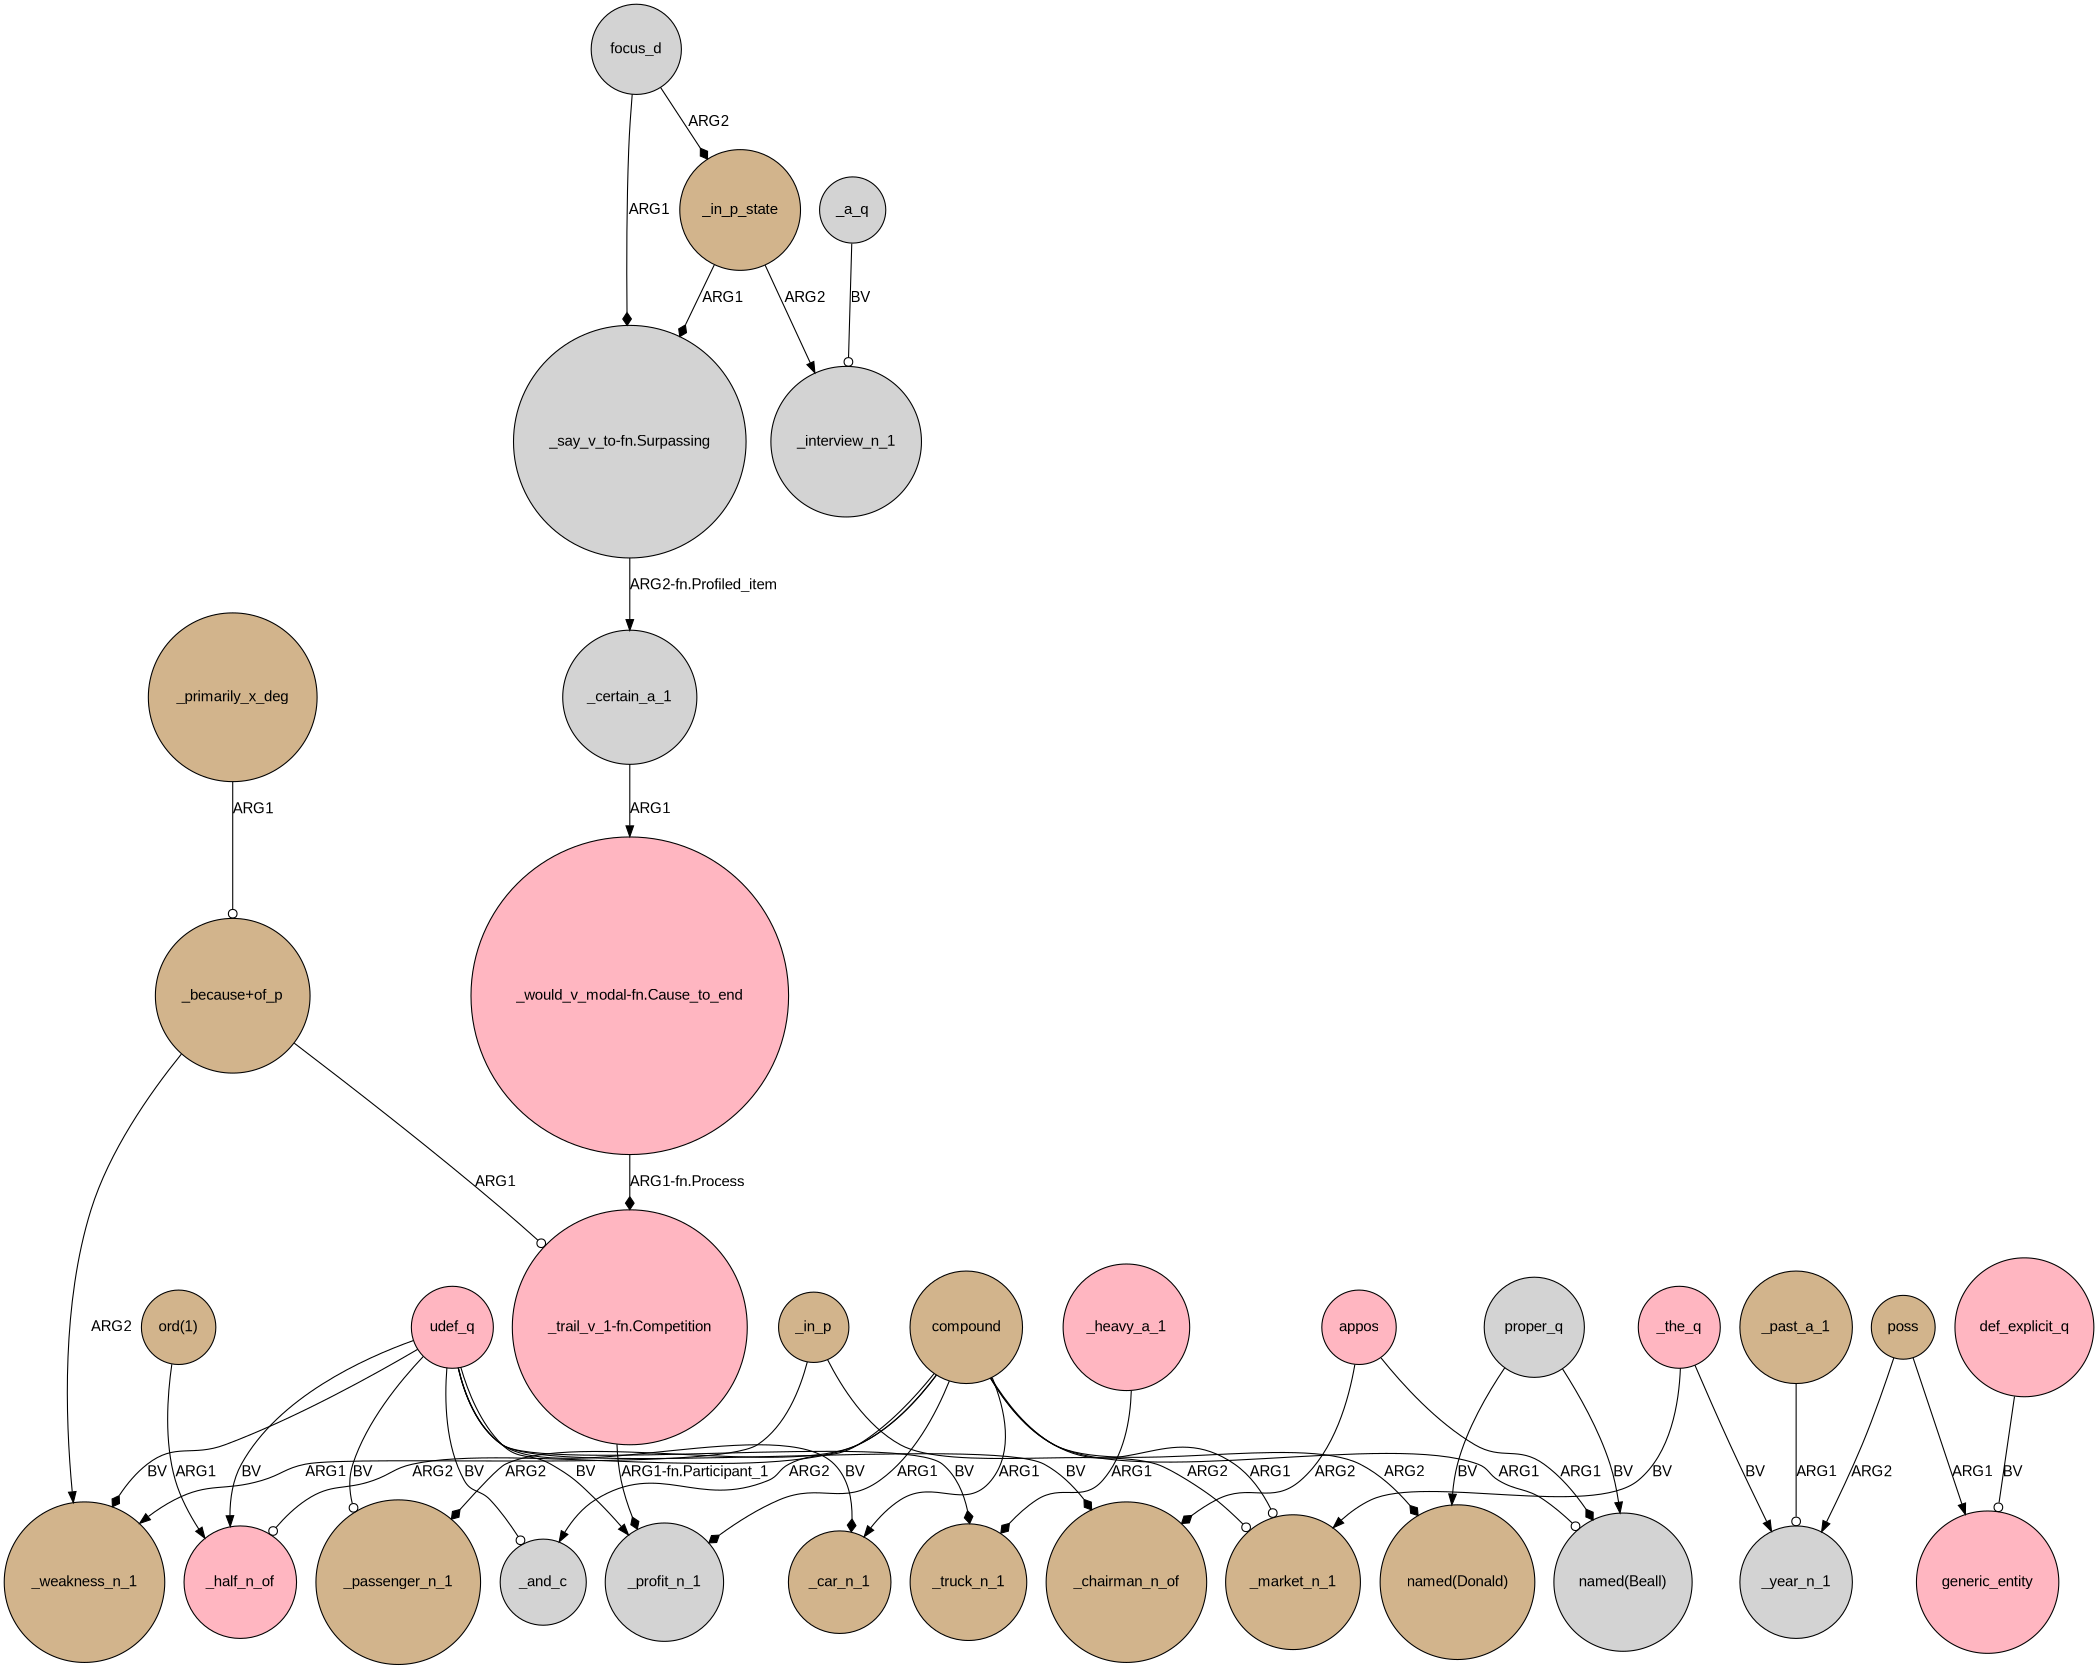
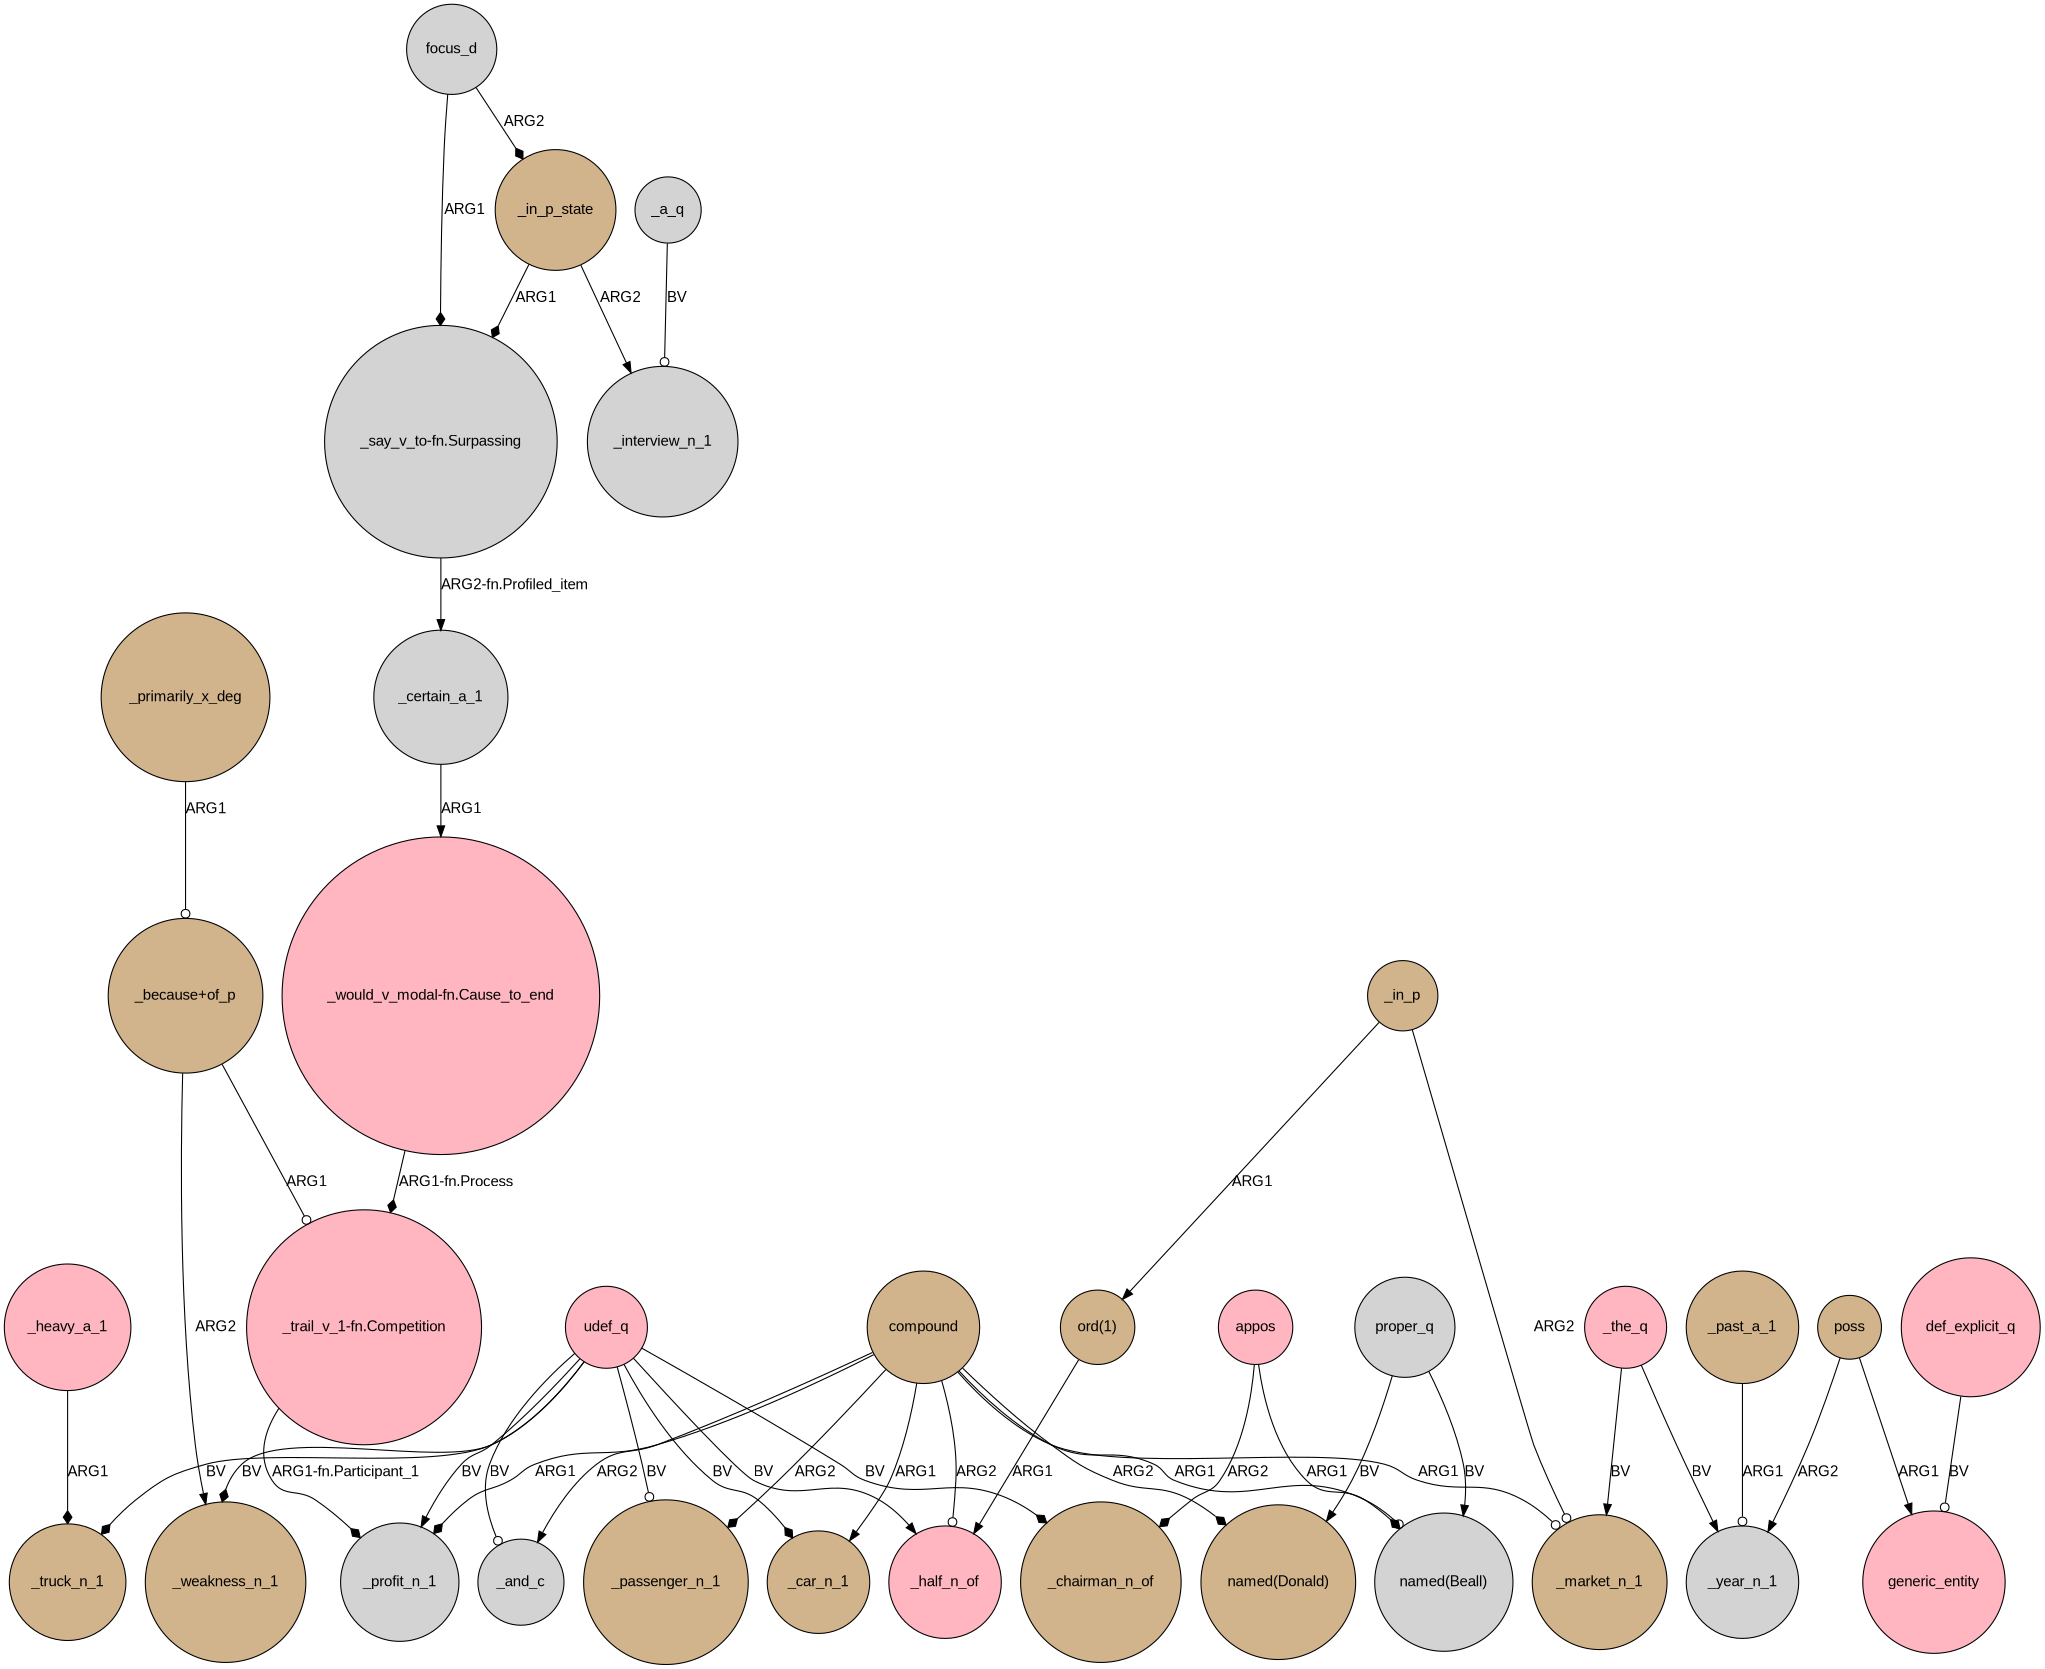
edge "_in_p" -> "_weakness_n_1": now "_in_p" -> "ord(1)"
